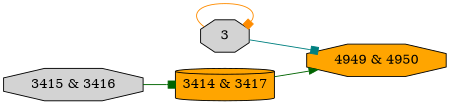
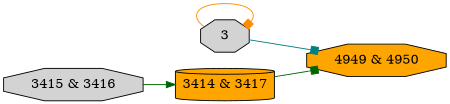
edge "3414 & 3417" -> "4949 & 4950": arrowhead normal -> box
edge "3415 & 3416" -> "3414 & 3417": arrowhead box -> normal
